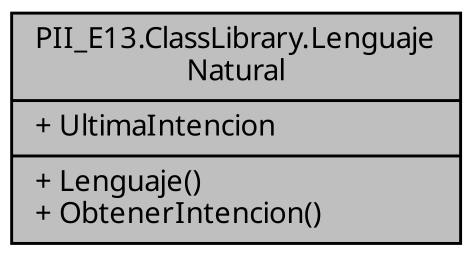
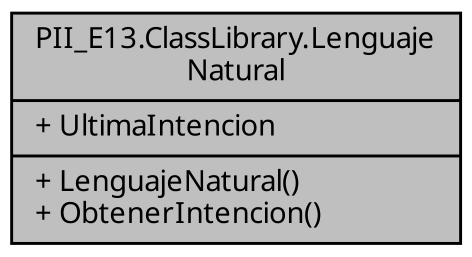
node "PII_E13.ClassLibrary.Lenguaje": text "+ Lenguaje()" -> "+ LenguajeNatural()"
